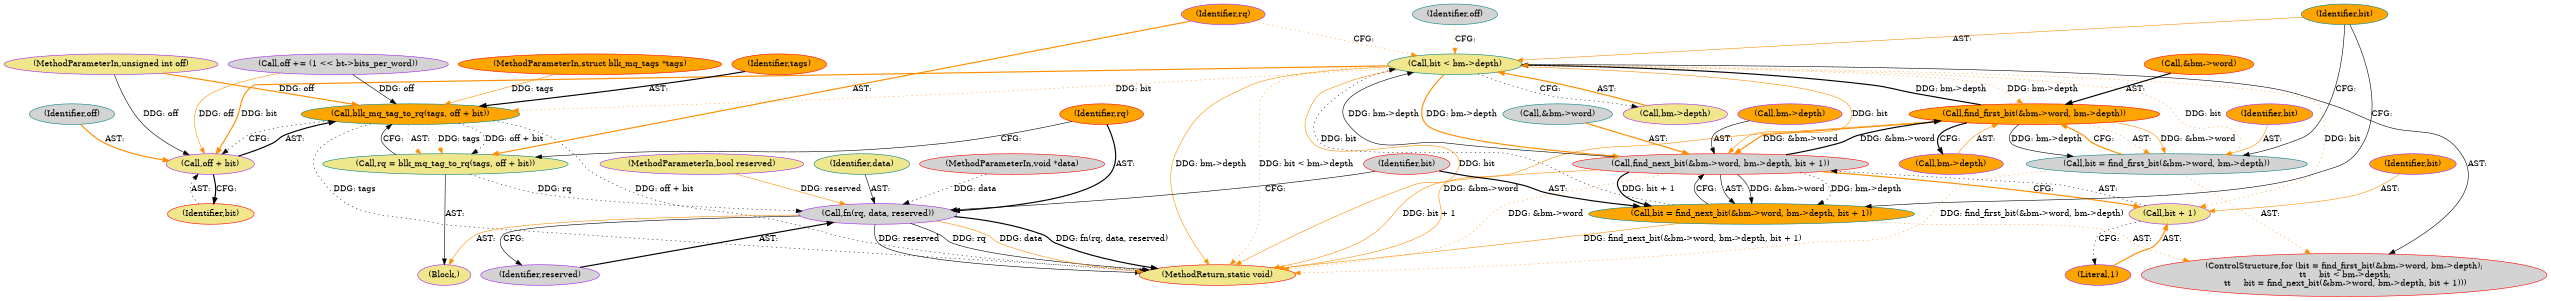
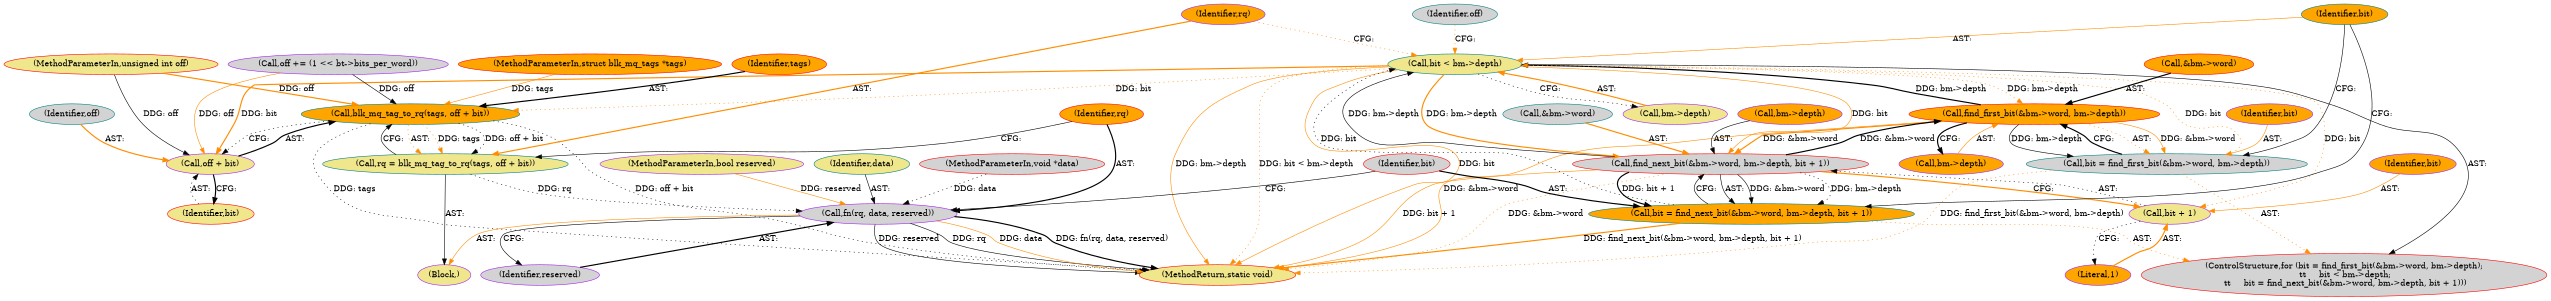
node "(MethodParameterIn,unsigned int off)": color purple -> red
edge "(Call,bit = find_first_bit(&bm->word, bm->depth))" -> "(Call,find_first_bit(&bm->word, bm->depth))": color darkorange -> black
edge "(Call,bit = find_next_bit(&bm->word, bm->depth, bit + 1))" -> "(MethodReturn,static void)": style solid -> bold
